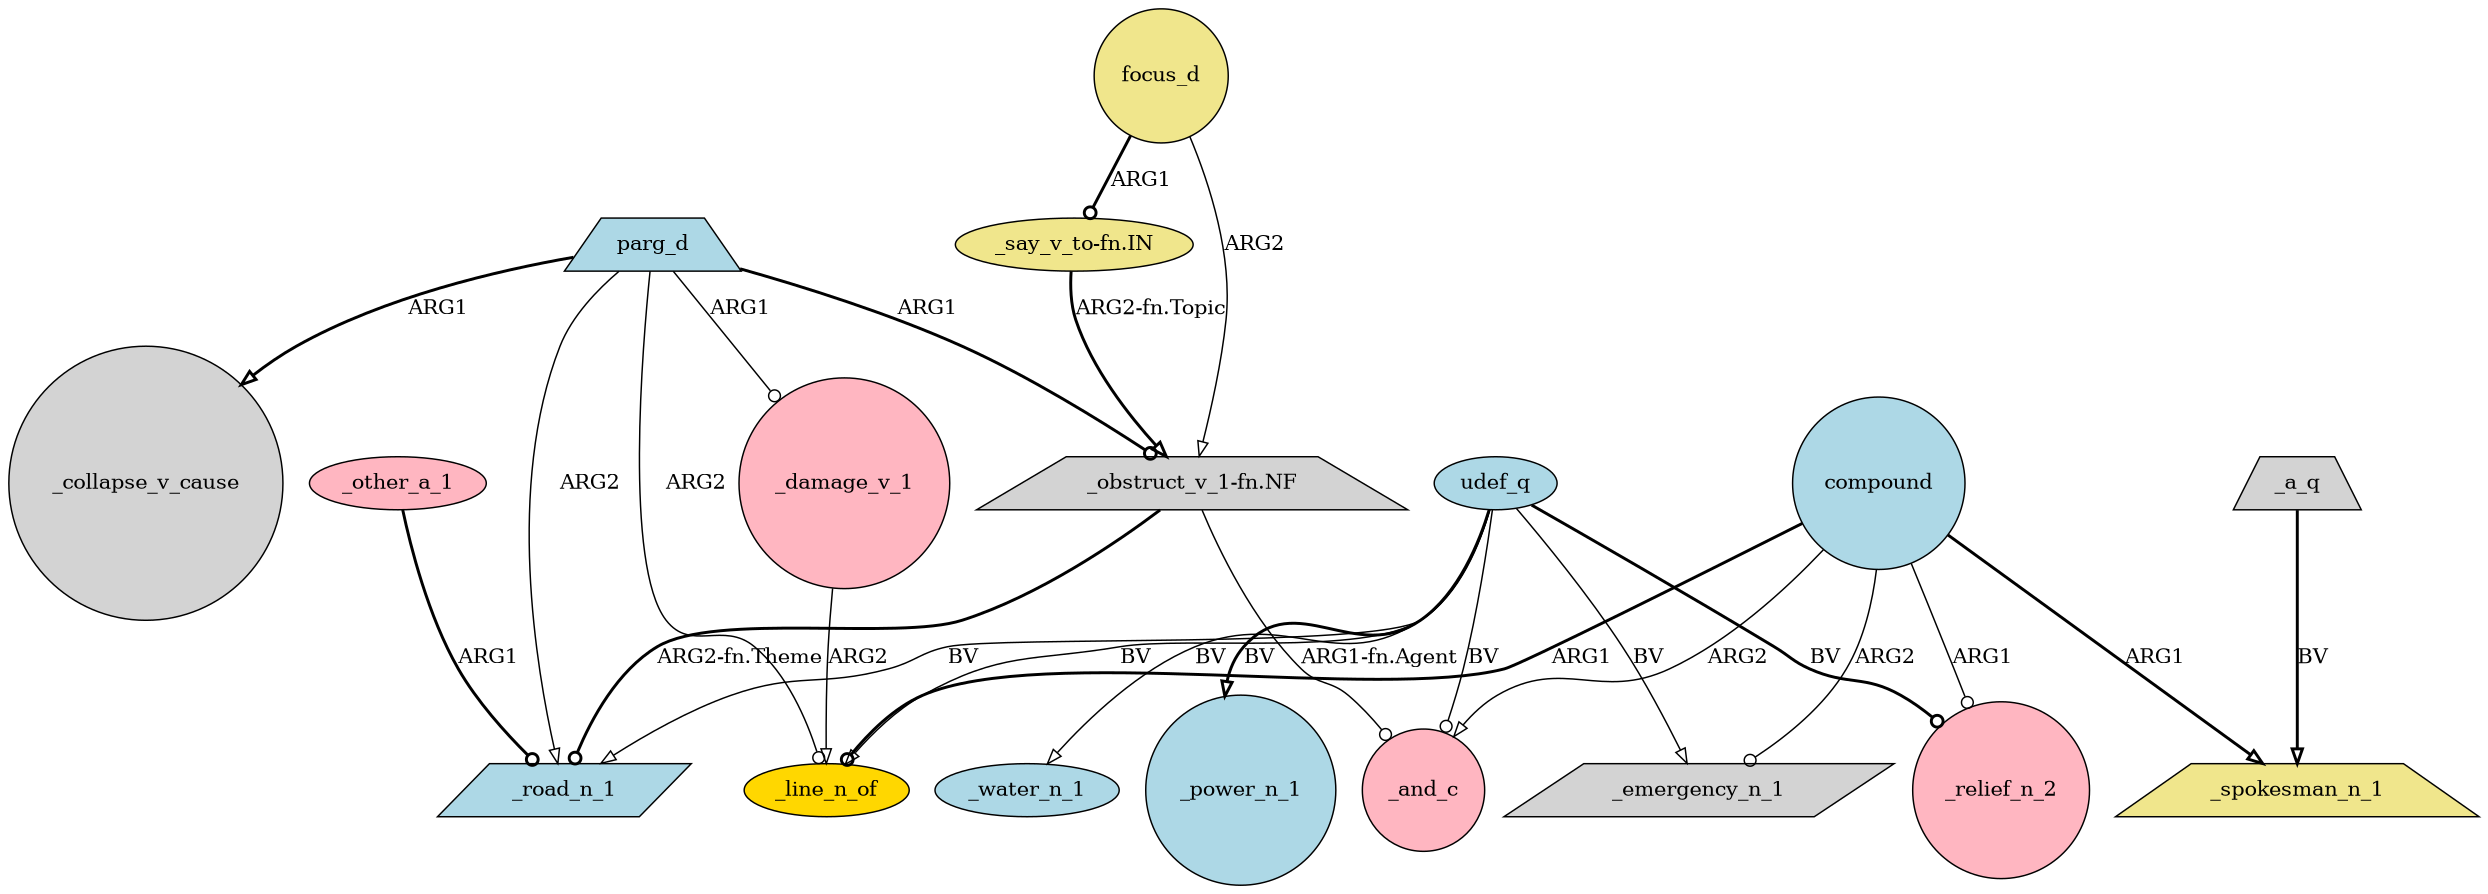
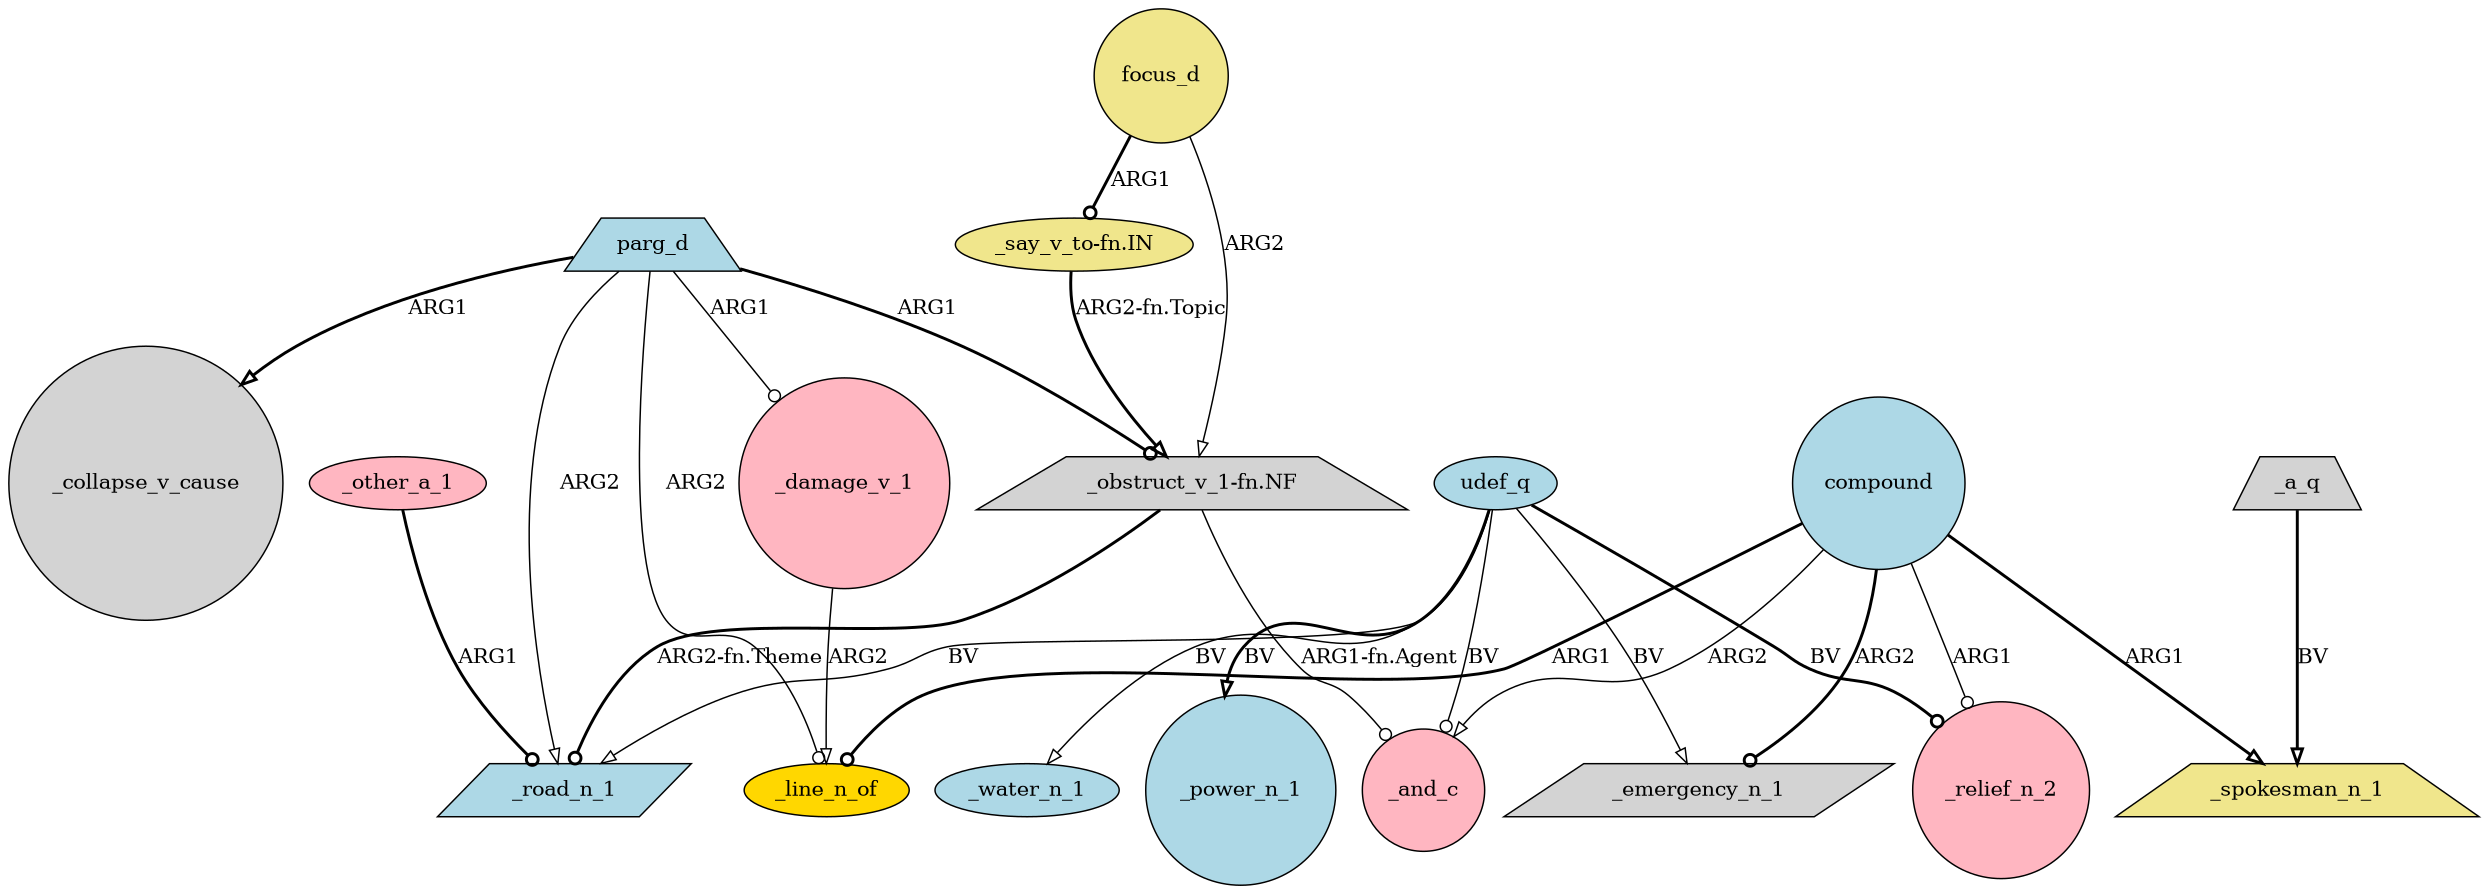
edge "udef_q" -> "_line_n_of": removed, label "BV"
edge "compound" -> "_emergency_n_1": style solid -> bold
